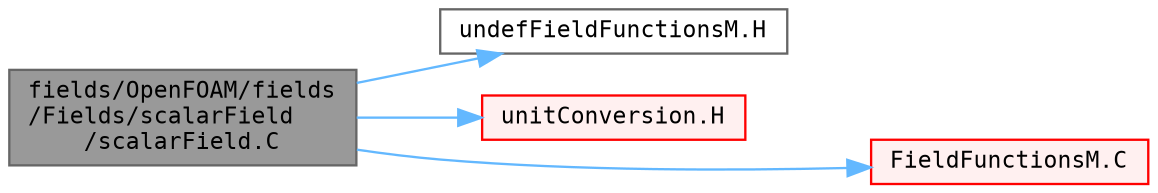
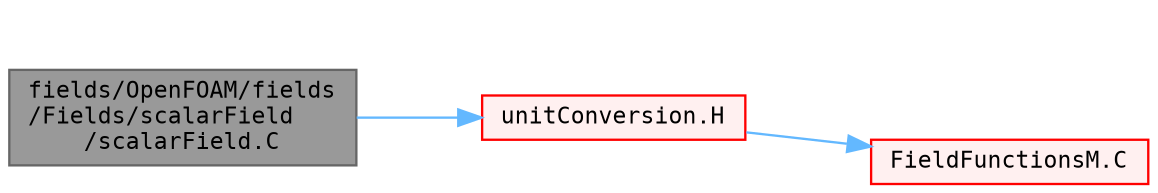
node "undefFieldFunctionsM.H": removed
edge "fields/OpenFOAM/fields /Fields/scalarField /scalarField.C" -> "FieldFunctionsM.C": now "unitConversion.H" -> "FieldFunctionsM.C"
